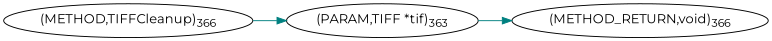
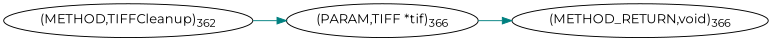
node "(METHOD,TIFFCleanup)": text "366" -> "362"
node "(PARAM,TIFF *tif)": text "363" -> "366"
